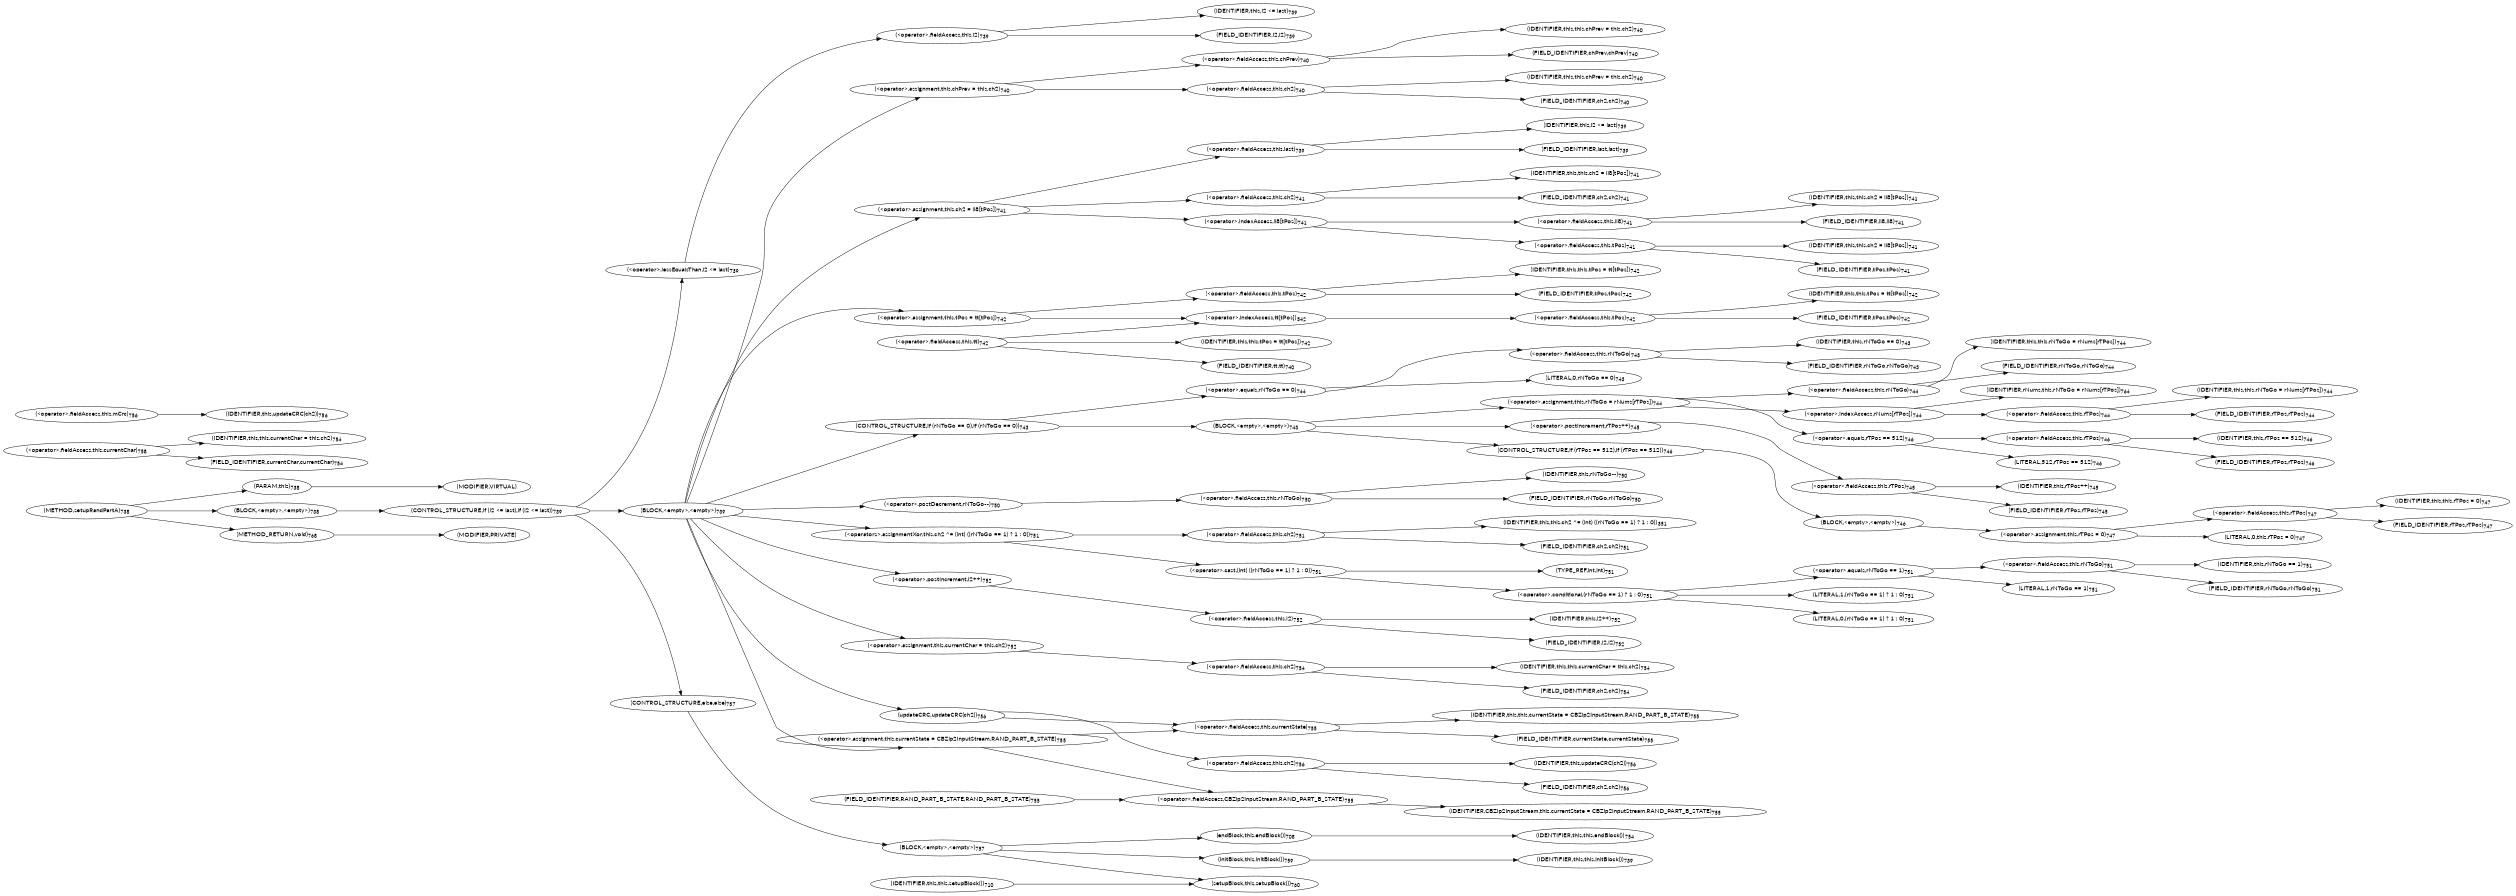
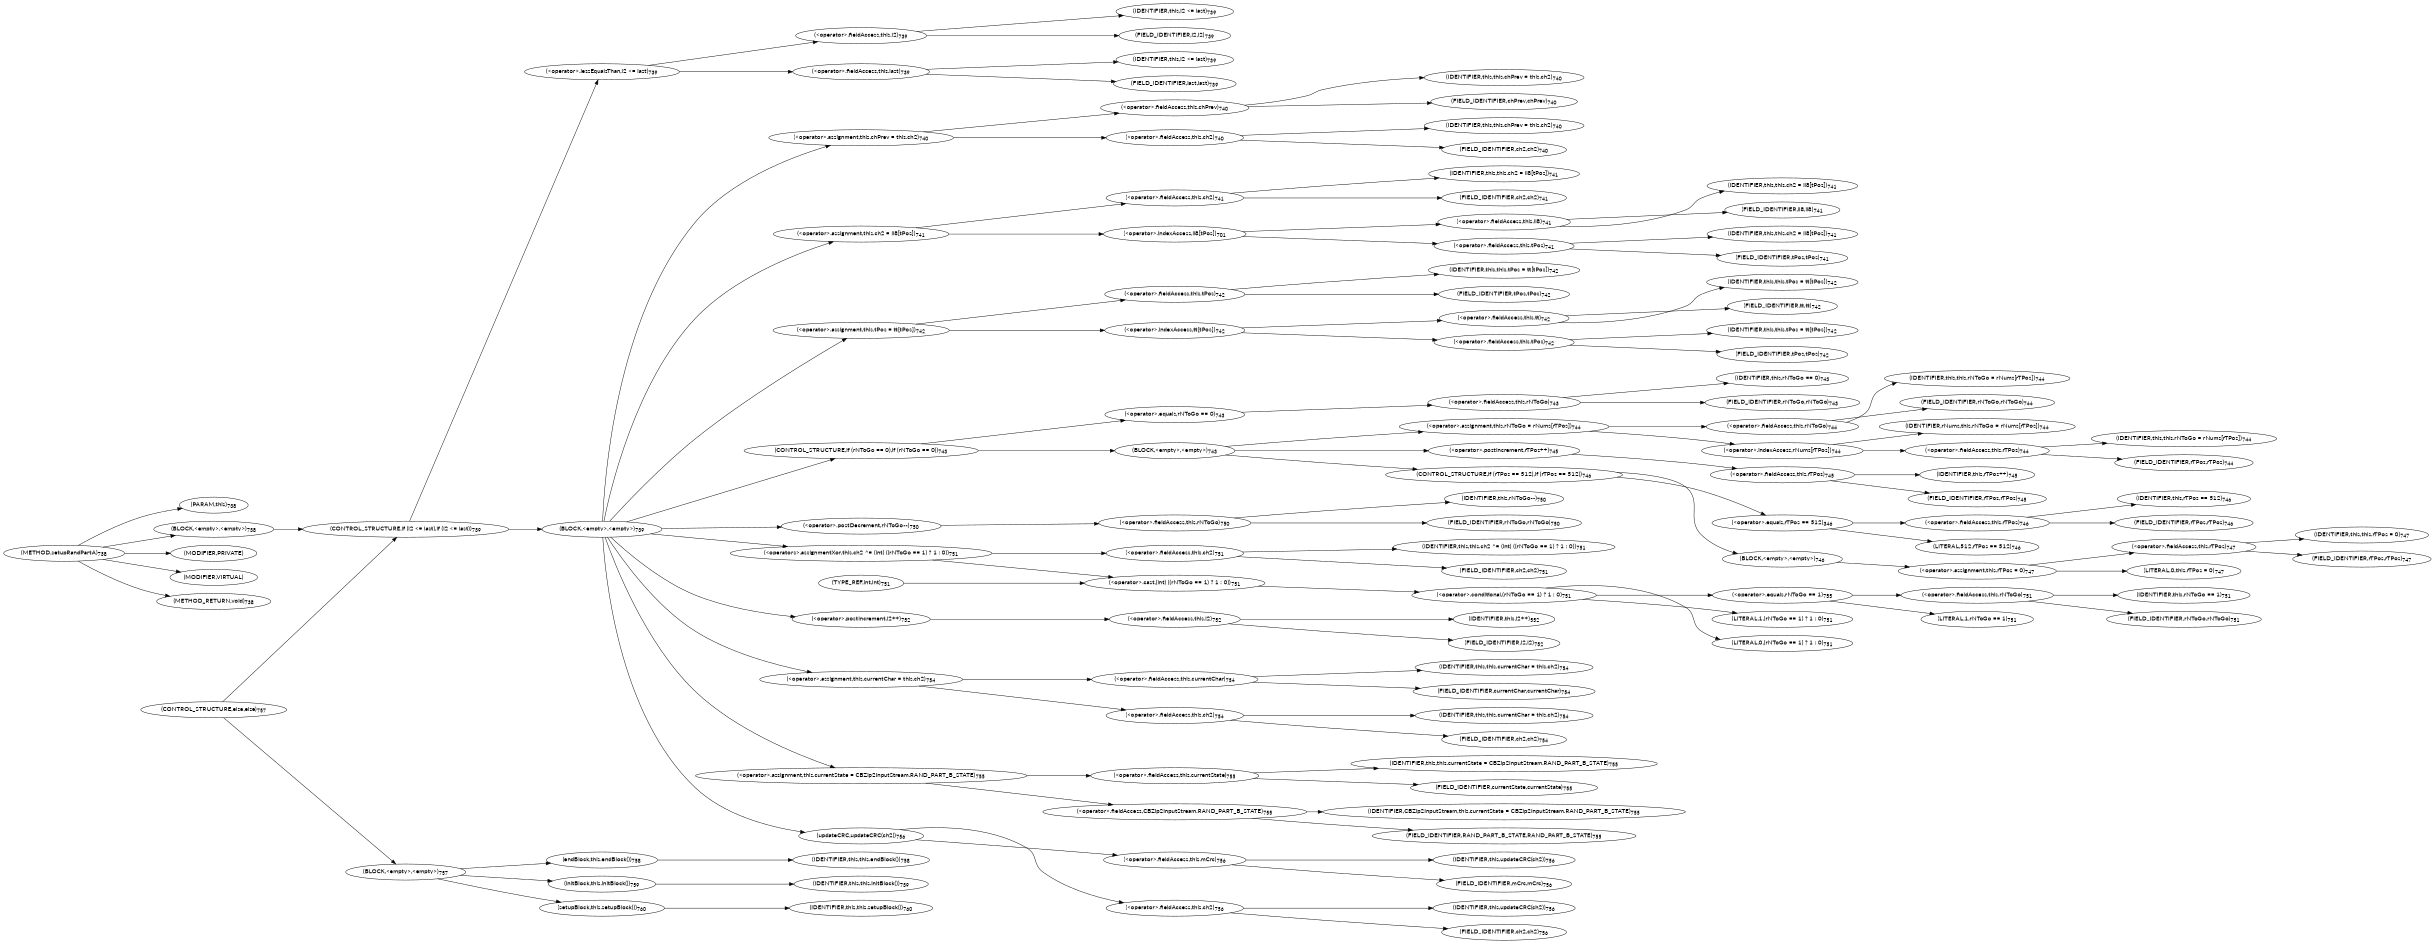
edge "(<operator>.assignment,this.ch2 = ll8[tPos])" -> "(<operator>.fieldAccess,this.last)": now "(<operator>.lessEqualsThan,i2 <= last)" -> "(<operator>.fieldAccess,this.last)"
node "(<operator>.indexAccess,ll8[tPos])": text "741" -> "701"
node "(<operator>.indexAccess,tt[tPos])": text "542" -> "742"
edge "(<operator>.fieldAccess,this.tt)" -> "(<operator>.indexAccess,tt[tPos])": reversed
node "(FIELD_IDENTIFIER,tt,tt)": text "740" -> "742"
node "(LITERAL,0,rNToGo == 0)": removed
node "(<operator>.equals,rNToGo == 0)": text "744" -> "743"
node "(IDENTIFIER,rNums,this.rNToGo = rNums[rTPos])": text "764" -> "744"
edge "(<operator>.assignment,this.rNToGo = rNums[rTPos])" -> "(<operator>.equals,rTPos == 512)": now "(CONTROL_STRUCTURE,if (rTPos == 512),if (rTPos == 512))" -> "(<operator>.equals,rTPos == 512)"
node "(<operator>.equals,rTPos == 512)": text "746" -> "346"
node "(<operator>.fieldAccess,this.currentChar)": text "758" -> "754"
edge "(PARAM,this)" -> "(MODIFIER,VIRTUAL)": now "(METHOD,setupRandPartA)" -> "(MODIFIER,VIRTUAL)"
node "(IDENTIFIER,this,this.ch2 ^= (int) ((rNToGo == 1) ? 1 : 0))": text "351" -> "751"
node "(METHOD_RETURN,void)": text "768" -> "738"
edge "(METHOD_RETURN,void)" -> "(MODIFIER,PRIVATE)": now "(METHOD,setupRandPartA)" -> "(MODIFIER,PRIVATE)"
node "(<operator>.equals,rNToGo == 1)": text "751" -> "755"
edge "(<operator>.cast,(int) ((rNToGo == 1) ? 1 : 0))" -> "(TYPE_REF,int,int)": reversed
edge "(CONTROL_STRUCTURE,if (i2 <= last),if (i2 <= last))" -> "(CONTROL_STRUCTURE,else,else)": reversed
node "(IDENTIFIER,this,i2++)": text "752" -> "552"
node "(<operator>.assignment,this.currentChar = this.ch2)": text "752" -> "754"
edge "(<operator>.assignment,this.currentChar = this.ch2)" -> "(<operator>.fieldAccess,this.currentChar)": added
edge "(updateCRC,updateCRC(ch2))" -> "(<operator>.fieldAccess,this.currentState)": now "(updateCRC,updateCRC(ch2))" -> "(<operator>.fieldAccess,this.mCrc)"
edge "(FIELD_IDENTIFIER,RAND_PART_B_STATE,RAND_PART_B_STATE)" -> "(<operator>.fieldAccess,CBZip2InputStream.RAND_PART_B_STATE)": reversed
node "(endBlock,this.endBlock())": text "708" -> "758"
node "(IDENTIFIER,this,this.endBlock())": text "754" -> "758"
node "(IDENTIFIER,this,this.setupBlock())": text "710" -> "760"
edge "(IDENTIFIER,this,this.setupBlock())" -> "(setupBlock,this.setupBlock())": reversed
node "(FIELD_IDENTIFIER,mCrc,mCrc)": added
